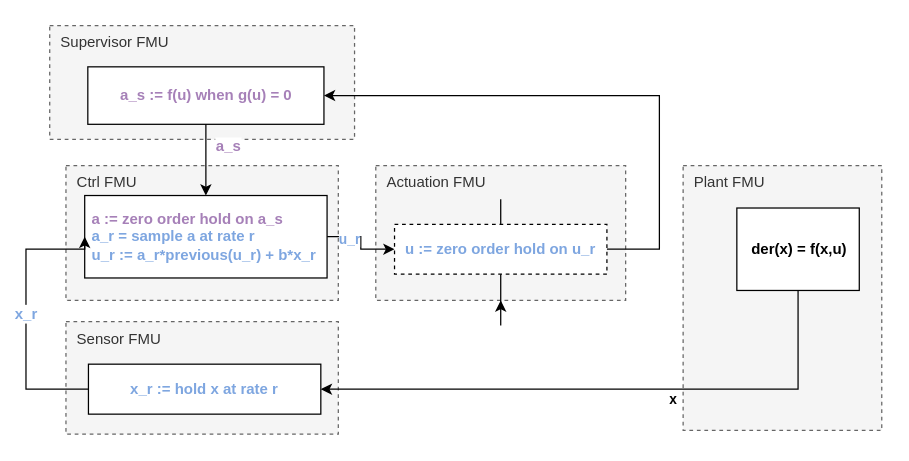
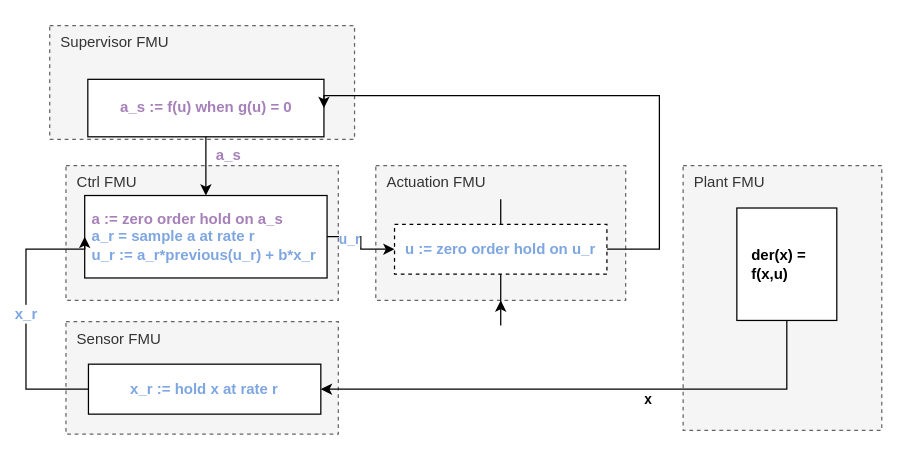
node "a_s := f(u) when g(u) = 0": moved (206, 96) -> (206, 108)
node "der(x) = f(x,u)": size 123x83 -> 100x113
